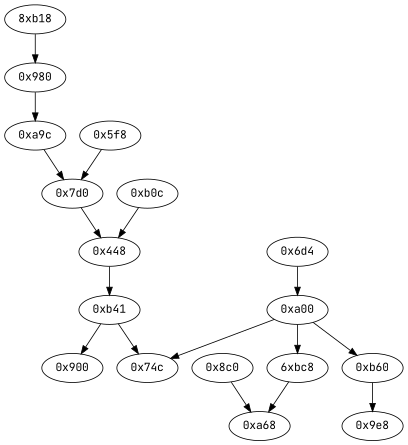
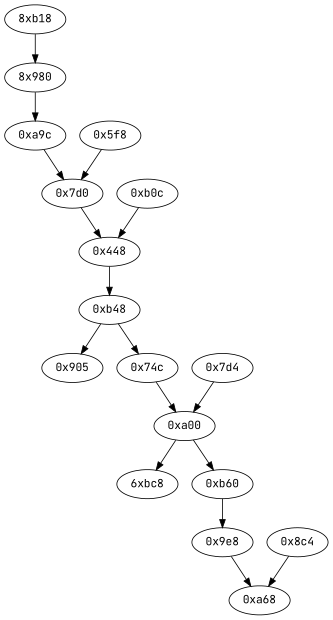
node "0x980": label "0x980" -> "8x980"
node "0x6d4": label "0x6d4" -> "0x7d4"
node "0xb41": label "0xb41" -> "0xb48"
edge "0xa00" -> "0x74c": reversed
node "0x900": label "0x900" -> "0x905"
node "0x8c0": label "0x8c0" -> "0x8c4"
edge "6xbc8" -> "0xa68": now "0x9e8" -> "0xa68"
